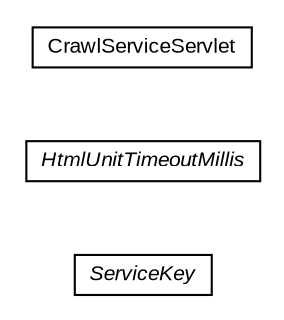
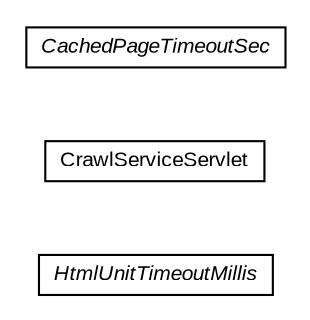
node "CachedPageTimeoutSec": added
node "ServiceKey": removed
